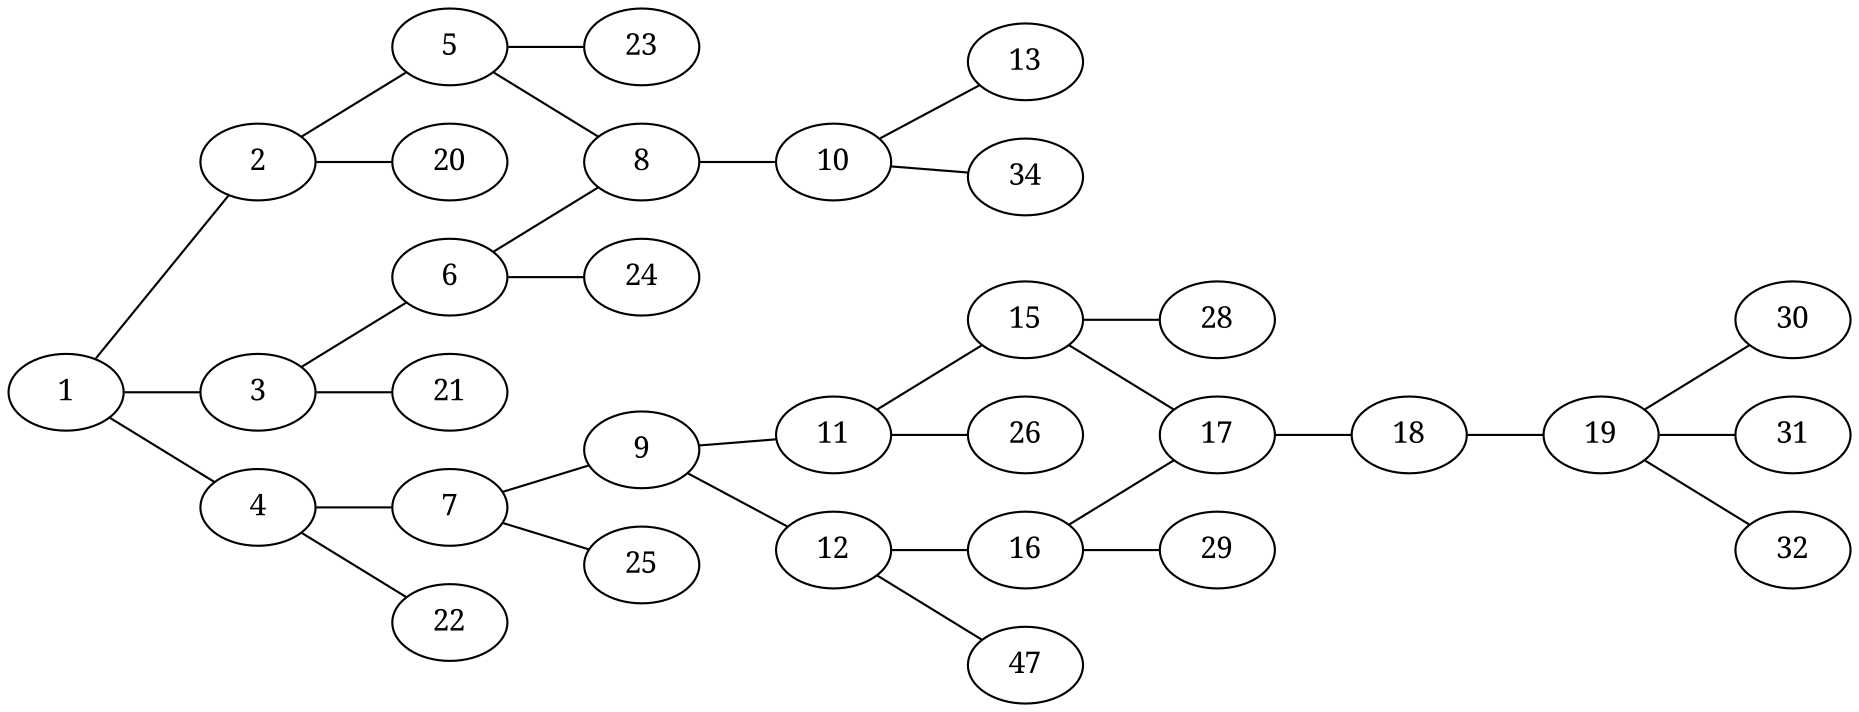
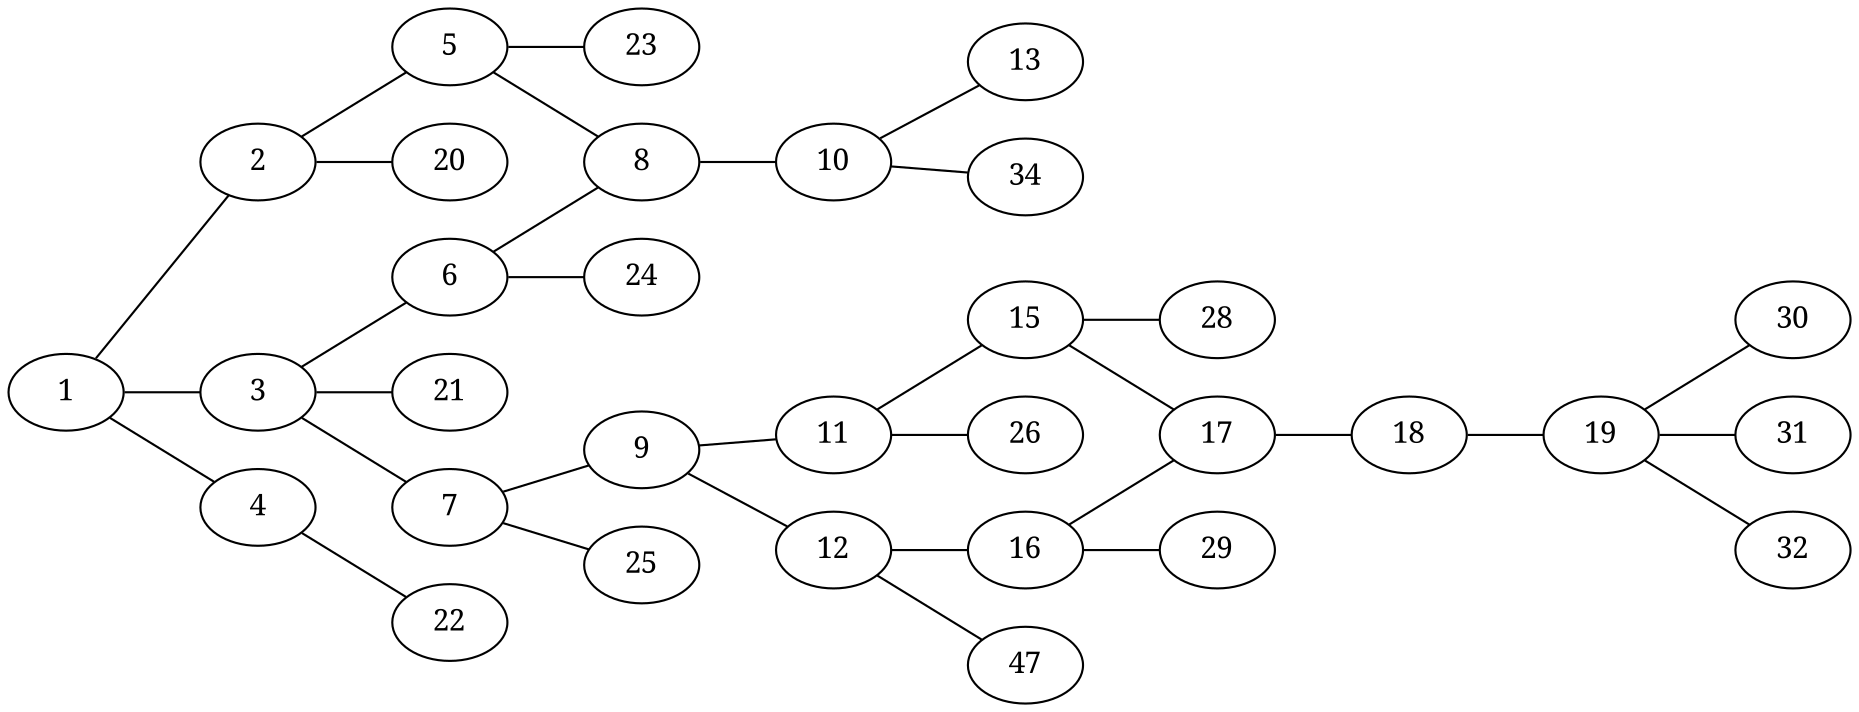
edge "4" -- "7": now "3" -- "7"
